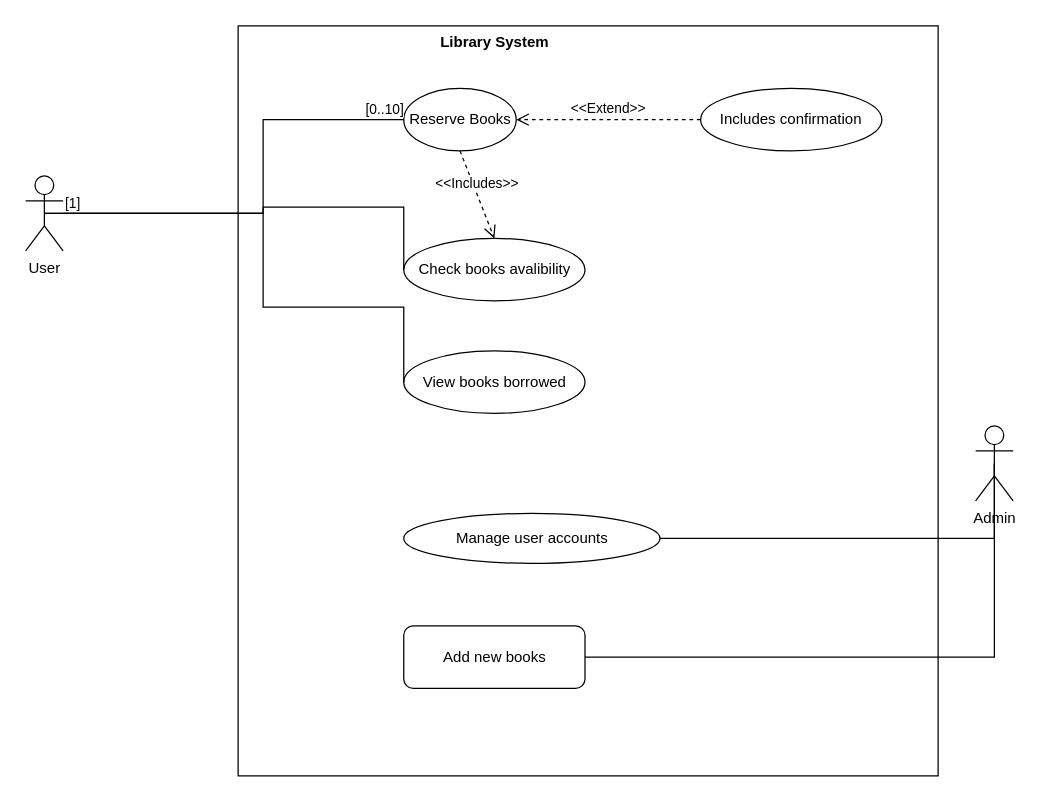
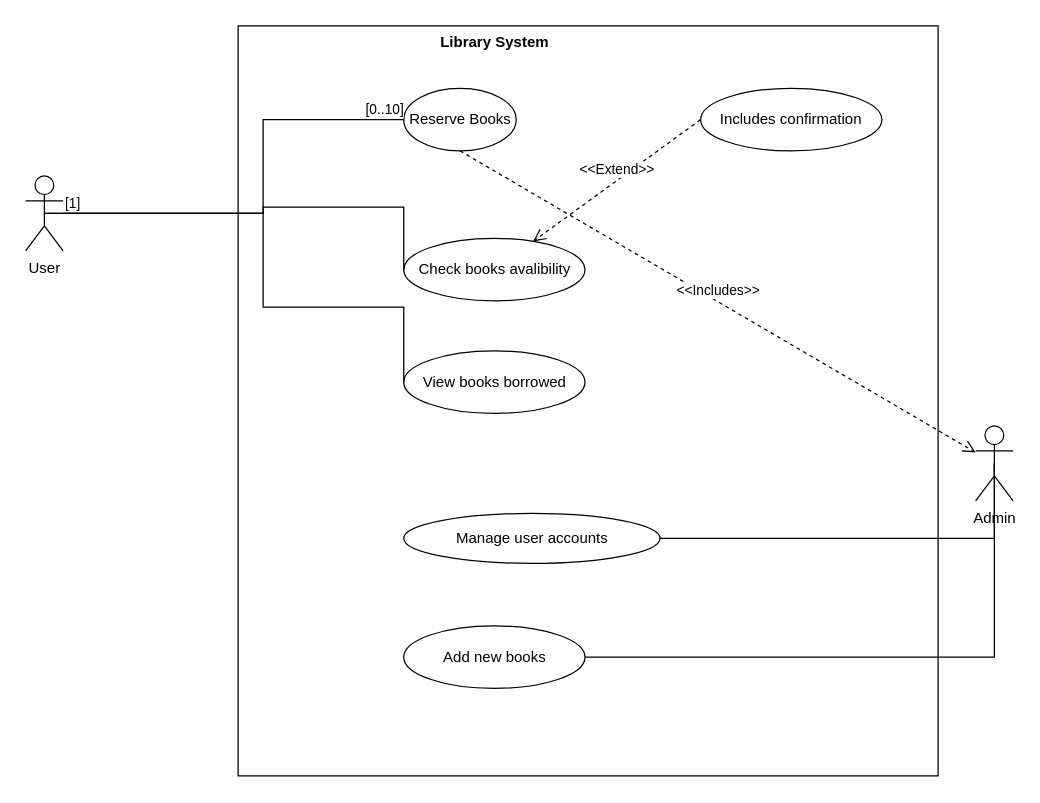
edge "Includes confirmation" -> "Reserve Books": now "Includes confirmation" -> "Check books avalibility"
edge "Reserve Books" -> "Check books avalibility": now "Reserve Books" -> "Admin"
node "Add new books": shape rounded rectangle -> ellipse
